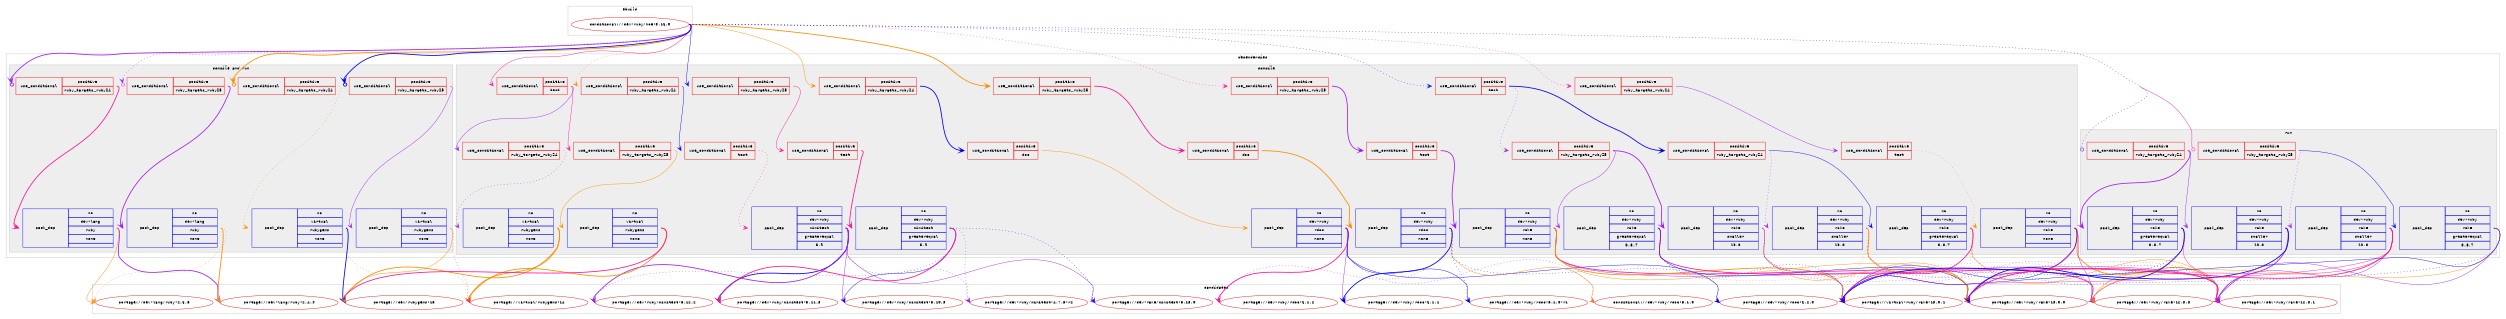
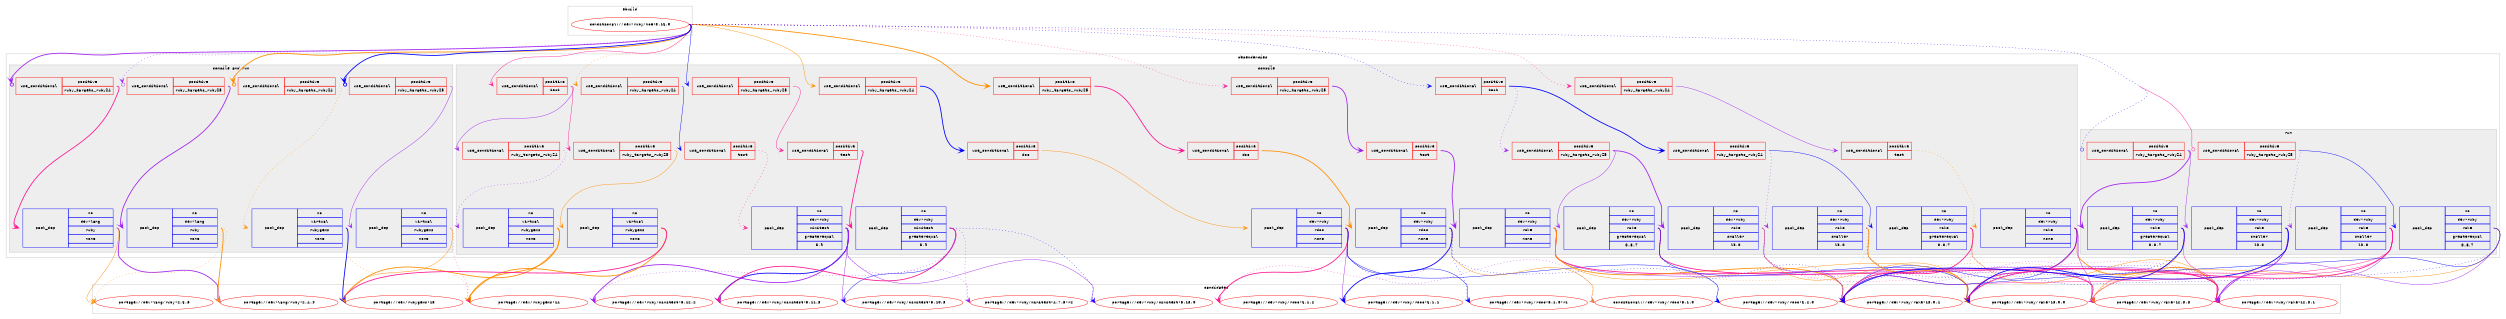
node "portage://virtual/rubygems-14": label "portage://virtual/rubygems-14" -> "portage://dev/rubygems-14"
node "portage://dev-rake/minitest-5.13.0": label "portage://dev-rake/minitest-5.13.0" -> "portage://dev-ruby/minitest-5.13.0"
node "portage://virtual-ruby/rake-13.0.1": label "portage://virtual-ruby/rake-13.0.1" -> "portage://dev-ruby/rake-13.0.1"
